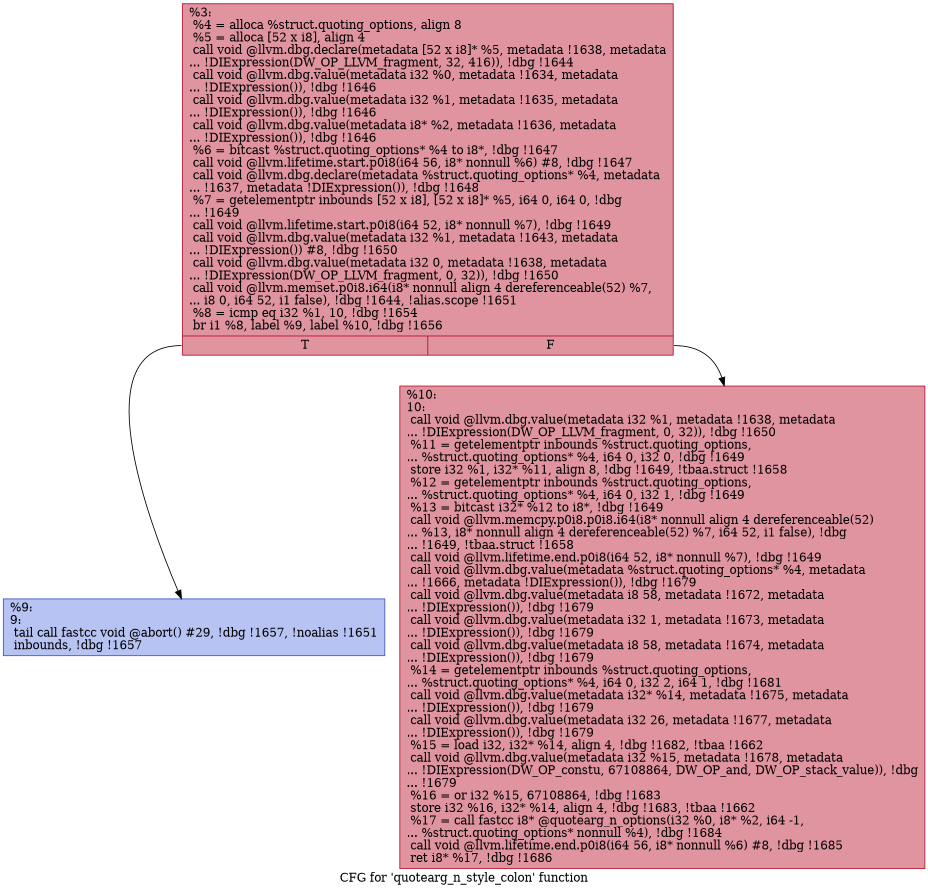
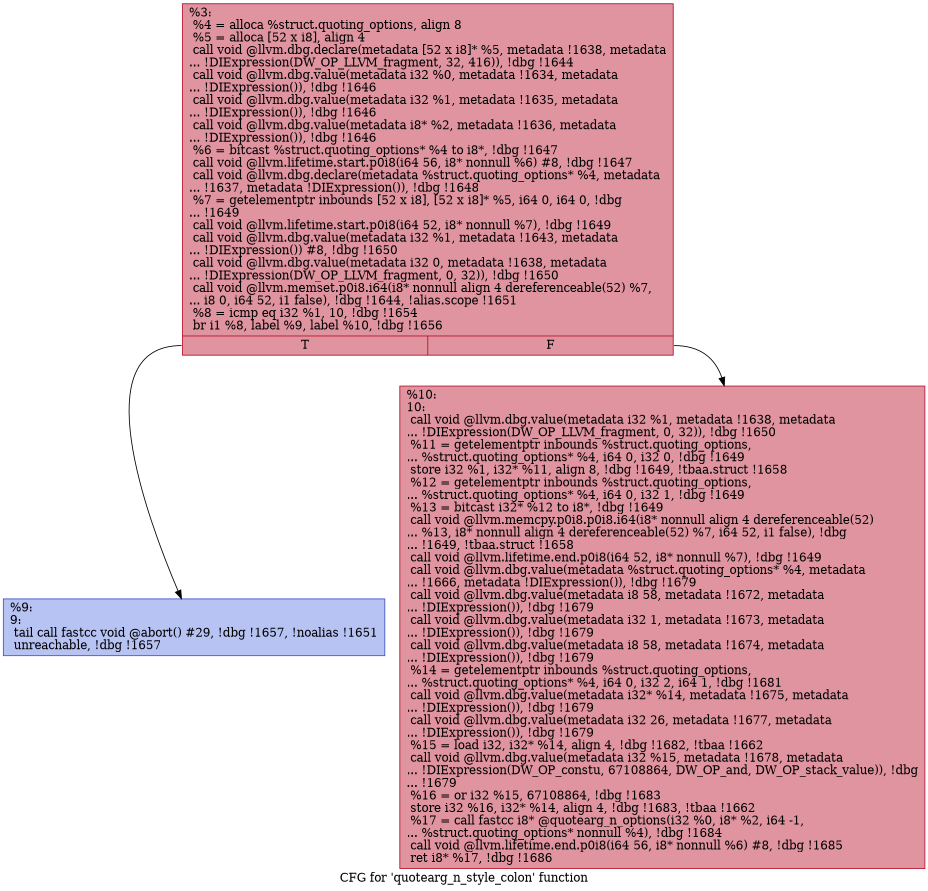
node "%9:": text "inbounds, !dbg !1657" -> "unreachable, !dbg !1657"
